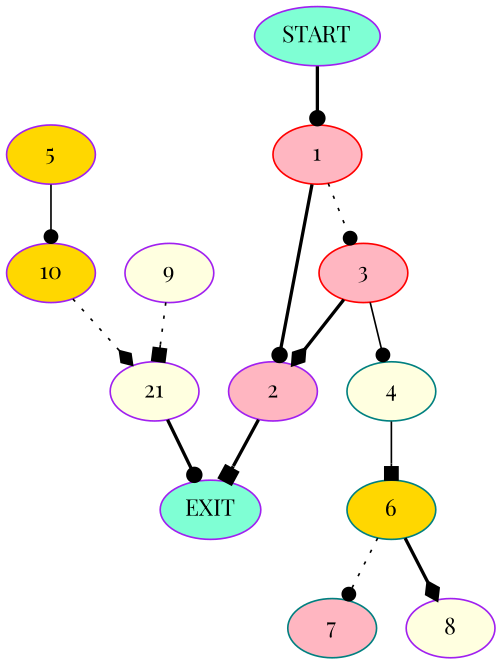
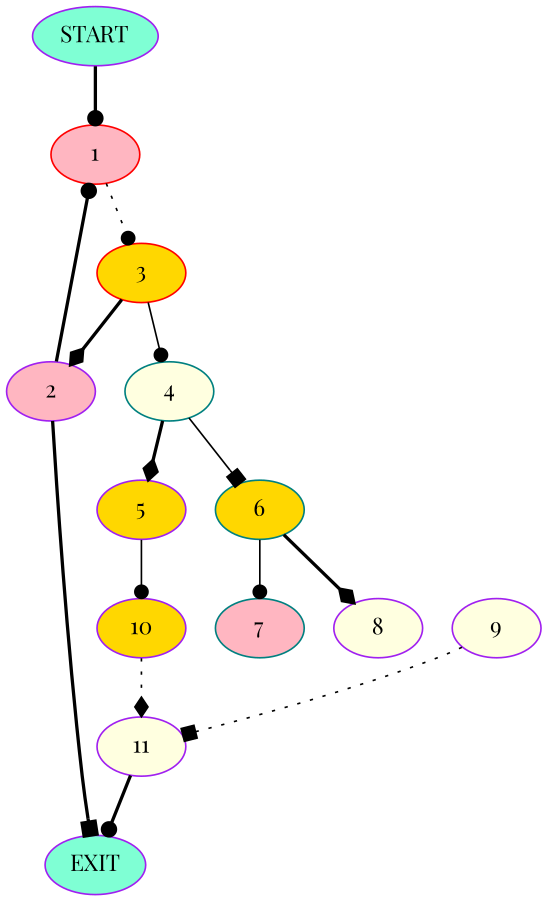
edge "1" -> "2": reversed
node "3": fillcolor lightpink -> gold
node "21": label "21" -> "11"
edge "4" -> "5": added
edge "6" -> "7": style dotted -> solid
